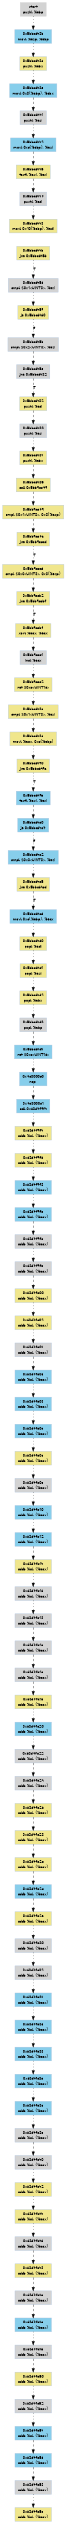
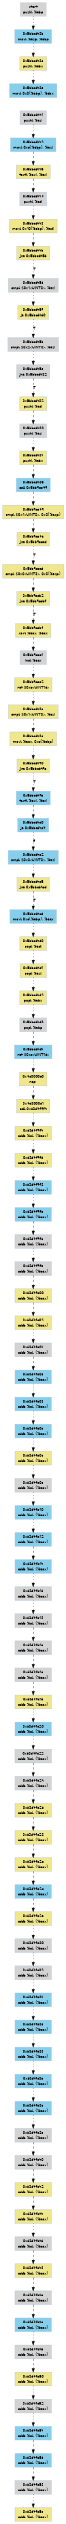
edge "0x5bba643e movl 0x8(%ebp), %ebx" -> "0x5bba6441 pushl %esi": removed
edge "0x5bba6448 movl 0x10(%ebp), %edi" -> "0x5bba644b jne 0x5bba6456": added
edge "0x5bba6459 je 0x5bba6460" -> "0x5bba645b cmpl $0x2<UINT8>, %esi": label "F" -> "T"
edge "0x5bba645b cmpl $0x2<UINT8>, %esi" -> "0x5bba645e jne 0x5bba6482": style dashed -> dotted
node "0x5bba6485 call 0x5bb9ac79": fillcolor khaki -> skyblue
node "0x7c8000c0 nop": fillcolor skyblue -> khaki
node "0x7c8000c1 call 0x63d7f9f4": fillcolor skyblue -> khaki
edge "0x63d7fa00 addb %al, (%eax)" -> "0x63d7fa02 addb %al, (%eax)": style dotted -> dashed
node "0x63d7fa14 addb %al, (%eax)": fillcolor khaki -> skyblue
edge "0x63d7fa40 addb %al, (%eax)" -> "0x63d7fa42 addb %al, (%eax)": style dotted -> dashed
edge "0x63d7fa42 addb %al, (%eax)" -> "0x63d7fa44 addb %al, (%eax)": style dotted -> dashed
